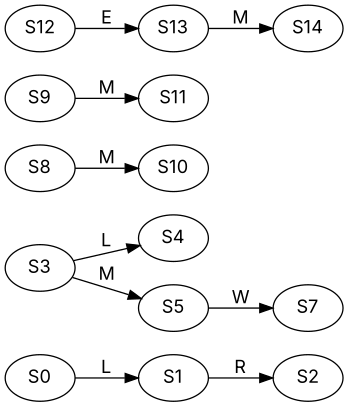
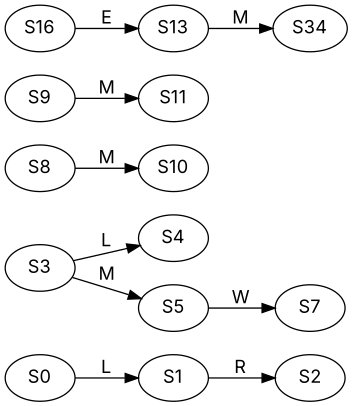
node "S12": label "S12" -> "S16"
node "S14": label "S14" -> "S34"
